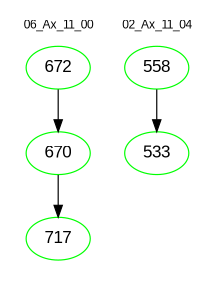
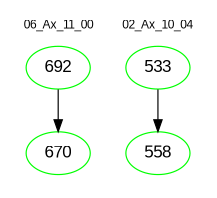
cluster "02_Ax_11_04": label "02_Ax_11_04" -> "02_Ax_10_04"
node "672": label "672" -> "692"
edge "558" -> "533": reversed
node "717": removed
